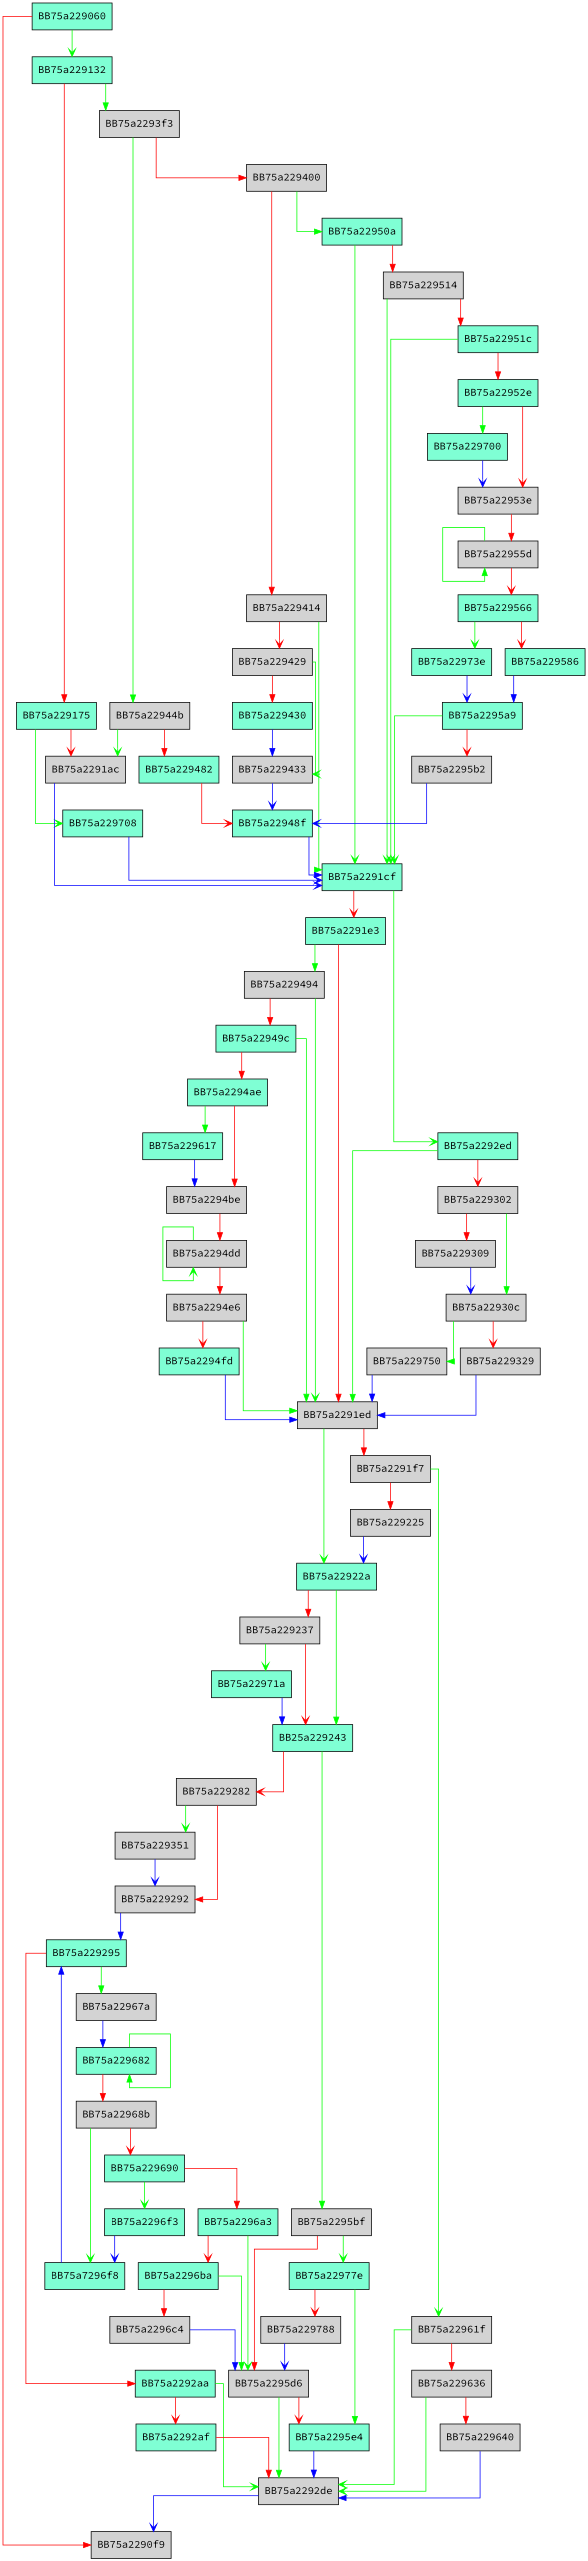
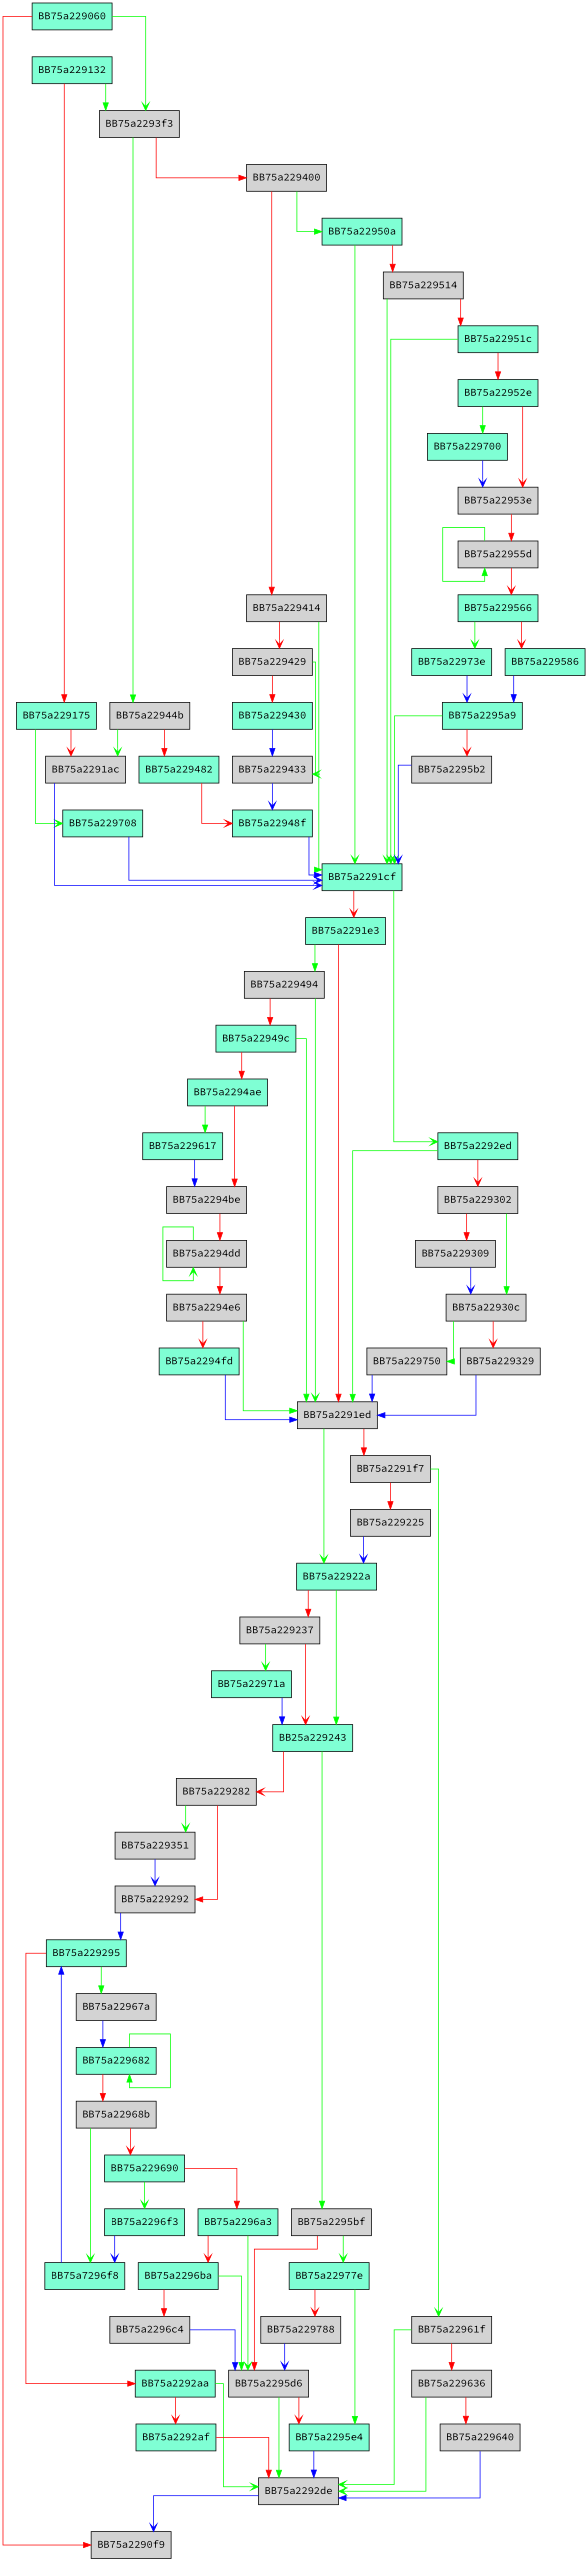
edge "BB75a229060" -> "BB75a229132": now "BB75a229060" -> "BB75a2293f3"
edge "BB75a2295b2" -> "BB75a22948f": now "BB75a2295b2" -> "BB75a2291cf"
